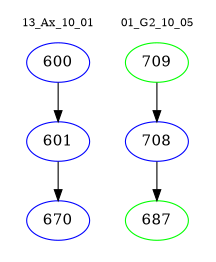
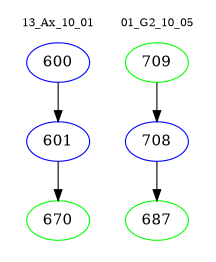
node "670": color blue -> green
